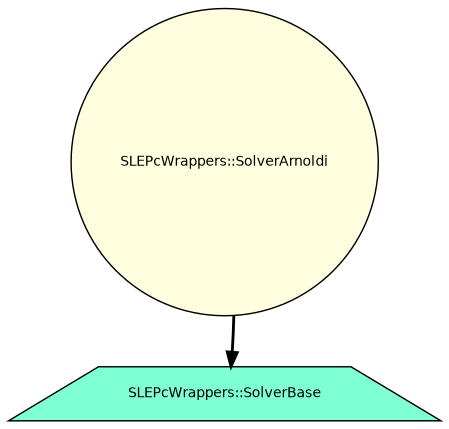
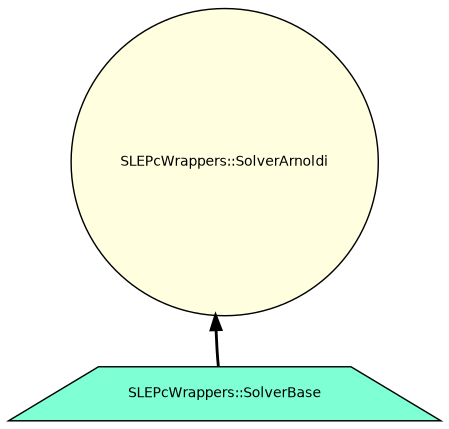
edge "SLEPcWrappers::SolverArnoldi" -> "SLEPcWrappers::SolverBase": reversed
